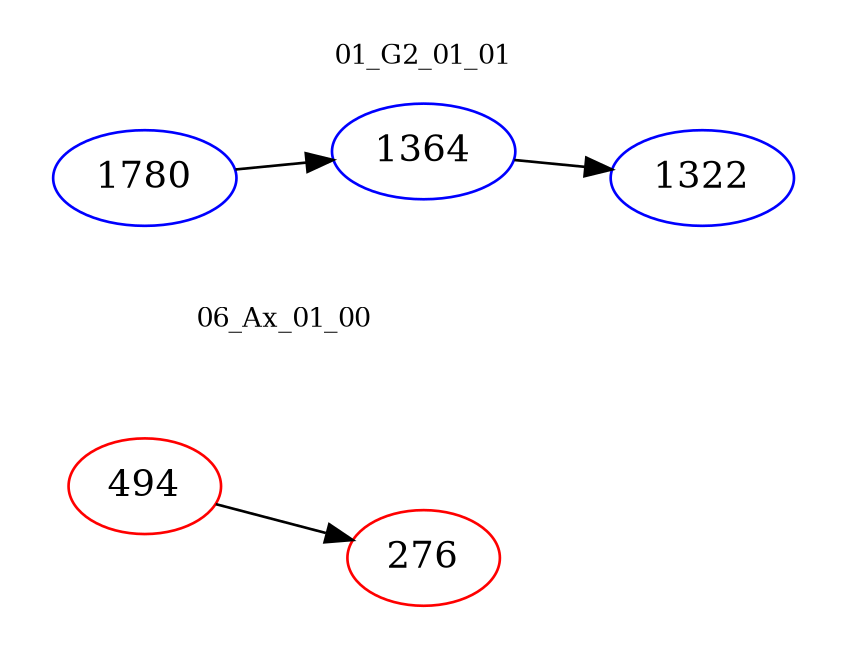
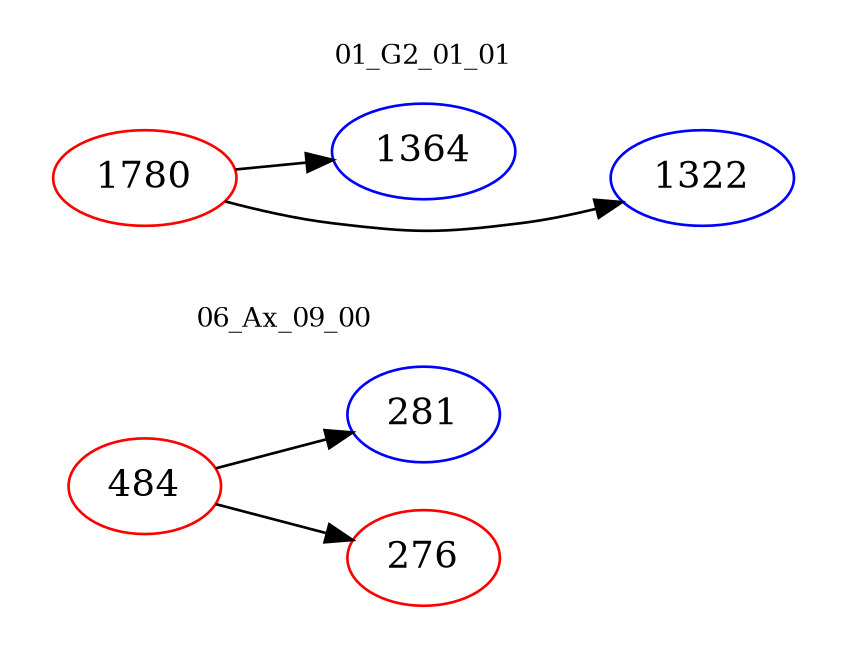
edge "1364" -> "1322": now "1780" -> "1322"
node "1780": color blue -> red
cluster "06_Ax_01_00": label "06_Ax_01_00" -> "06_Ax_09_00"
node "281": added
node "494": label "494" -> "484"
